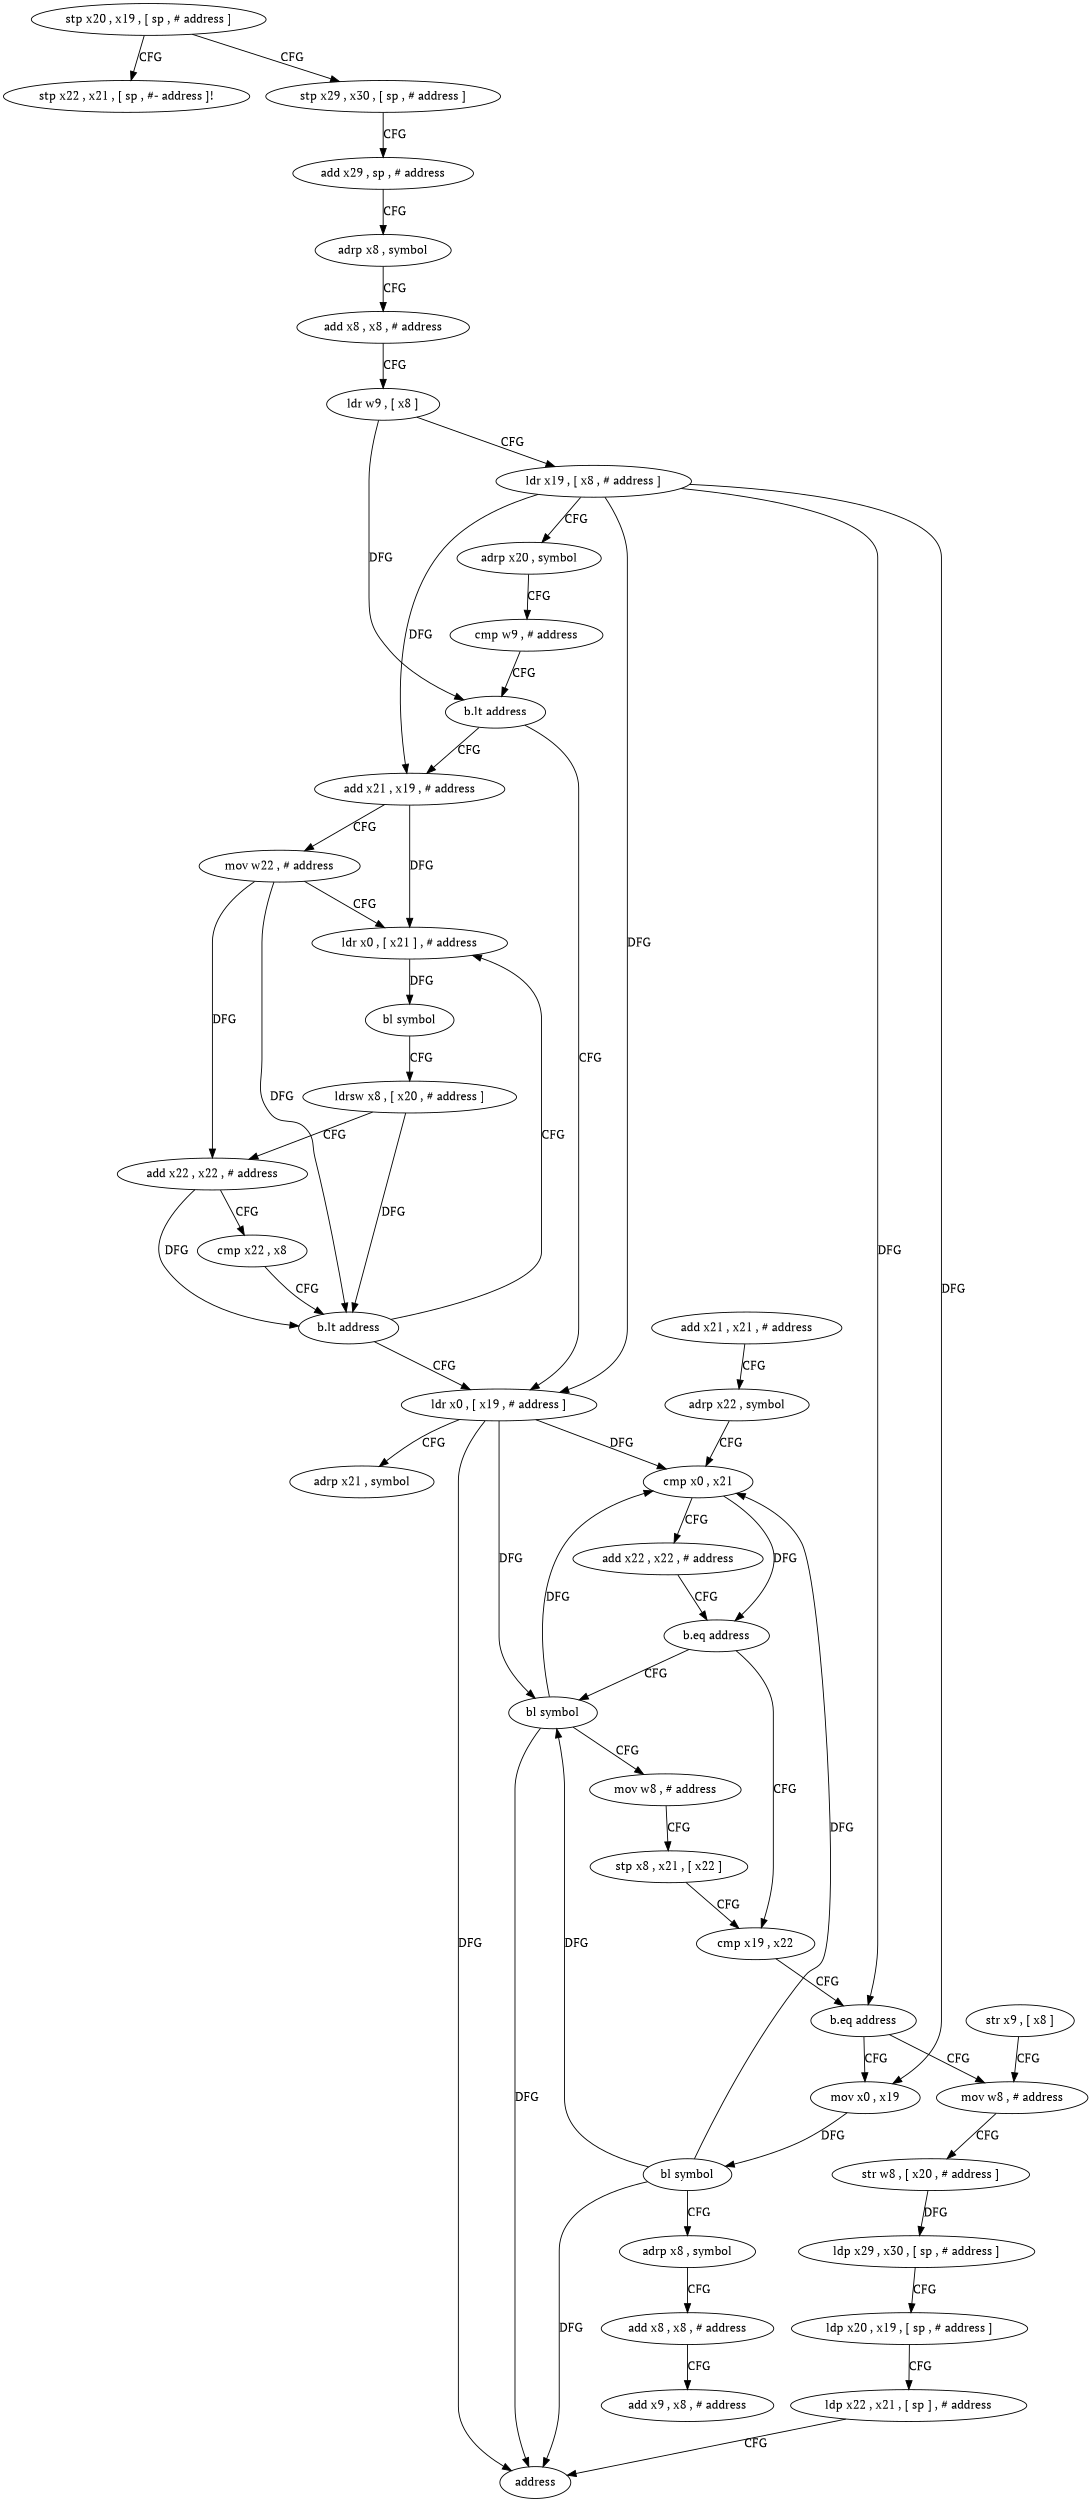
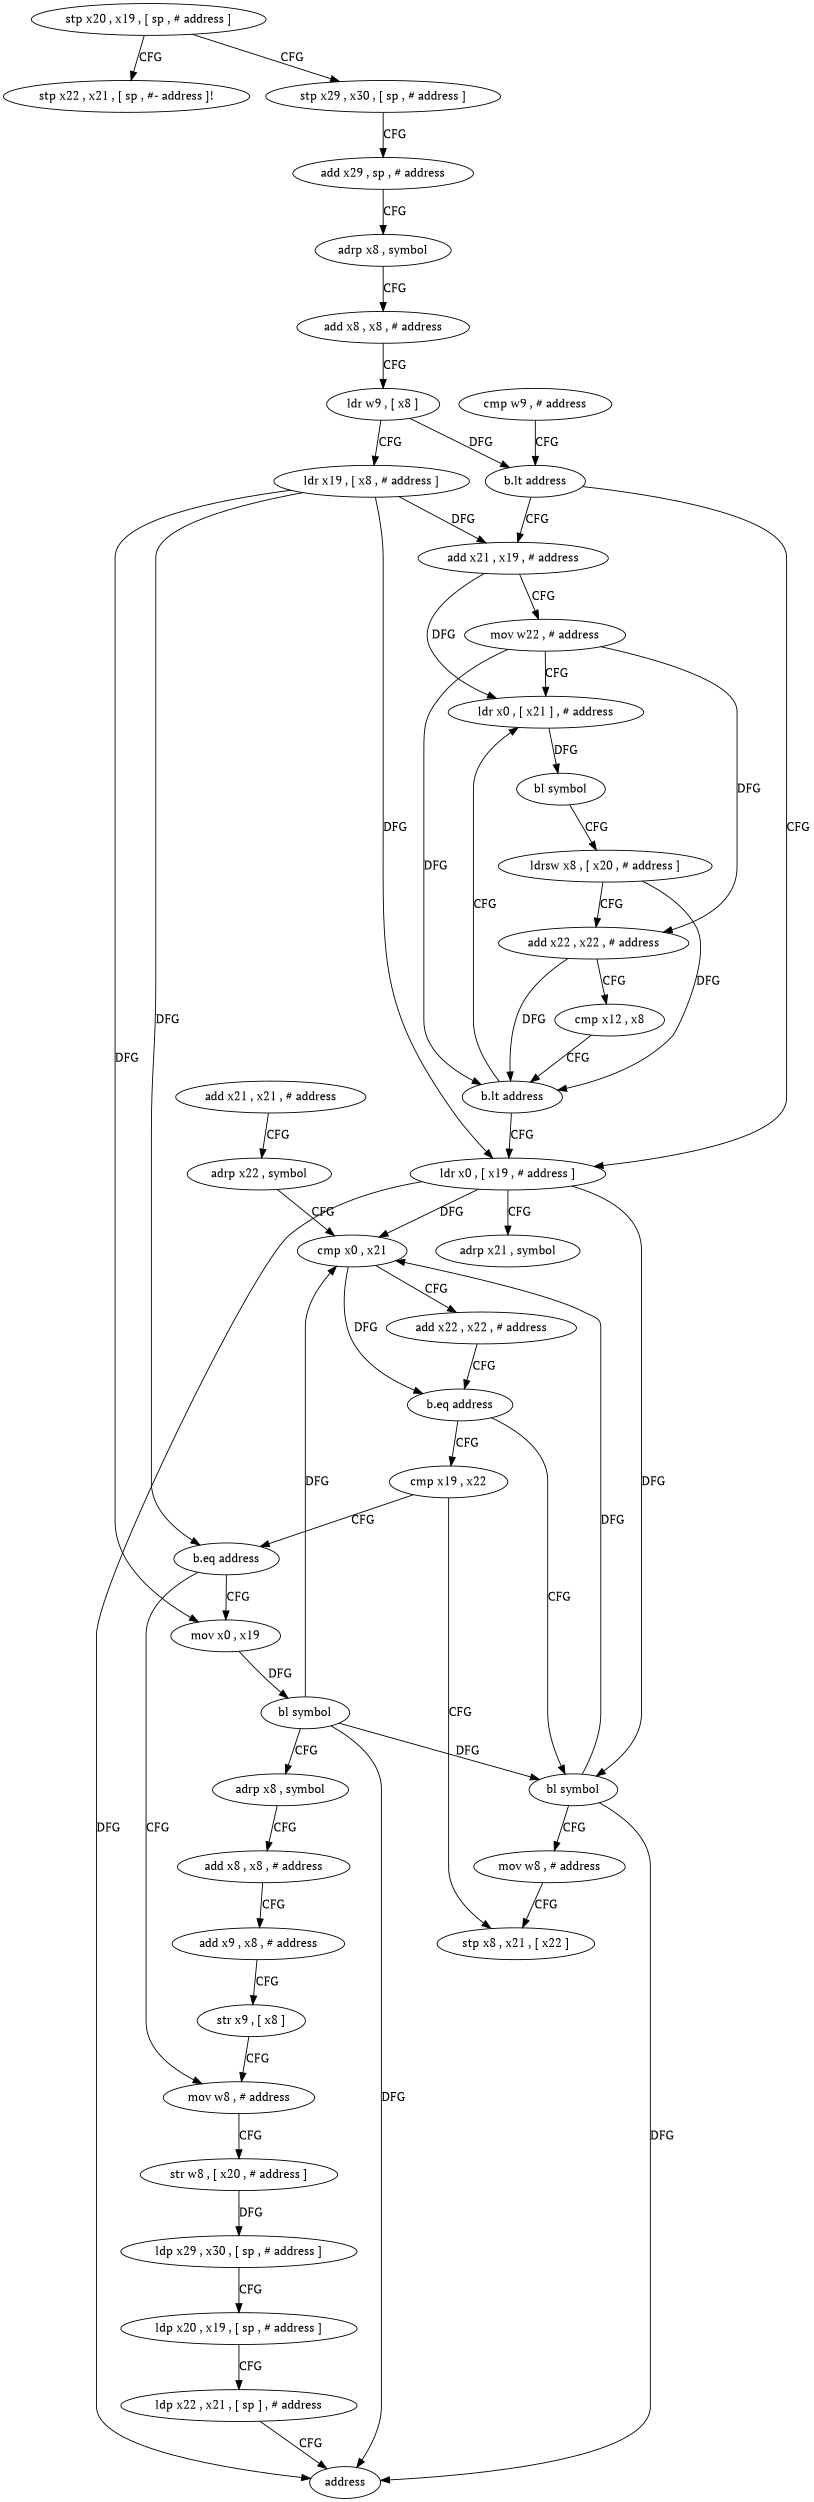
node "adrp x20 , symbol": removed
node "cmp x22 , x8": label "cmp x22 , x8" -> "cmp x12 , x8"
edge "stp x8 , x21 , [ x22 ]" -> "cmp x19 , x22": reversed
edge "add x9 , x8 , # address" -> "str x9 , [ x8 ]": added, label "CFG"
